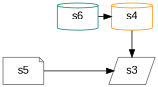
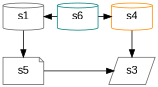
node "s1": added
